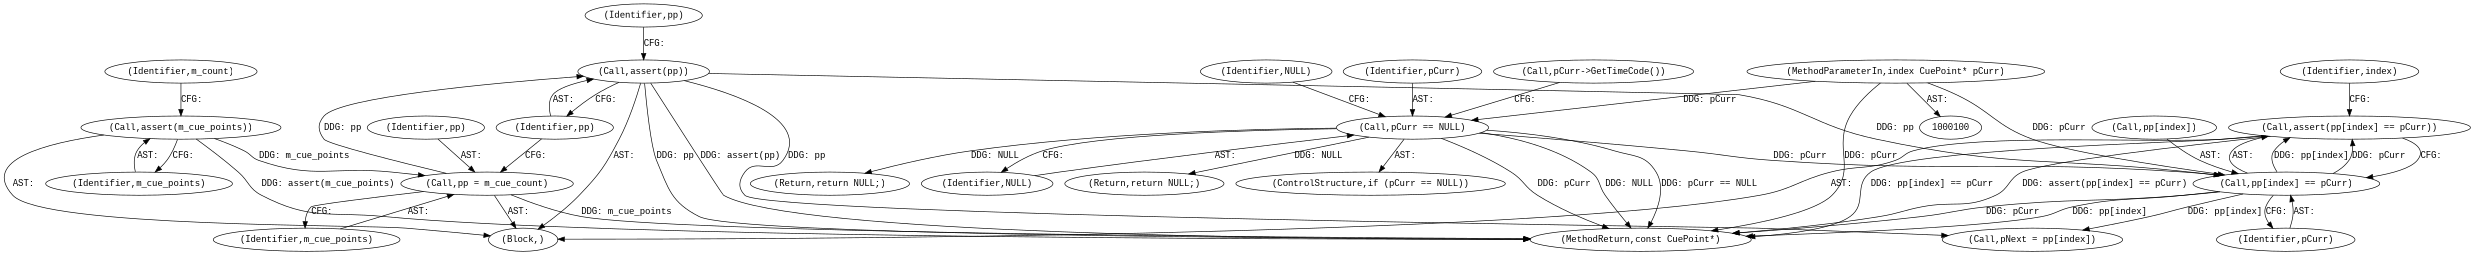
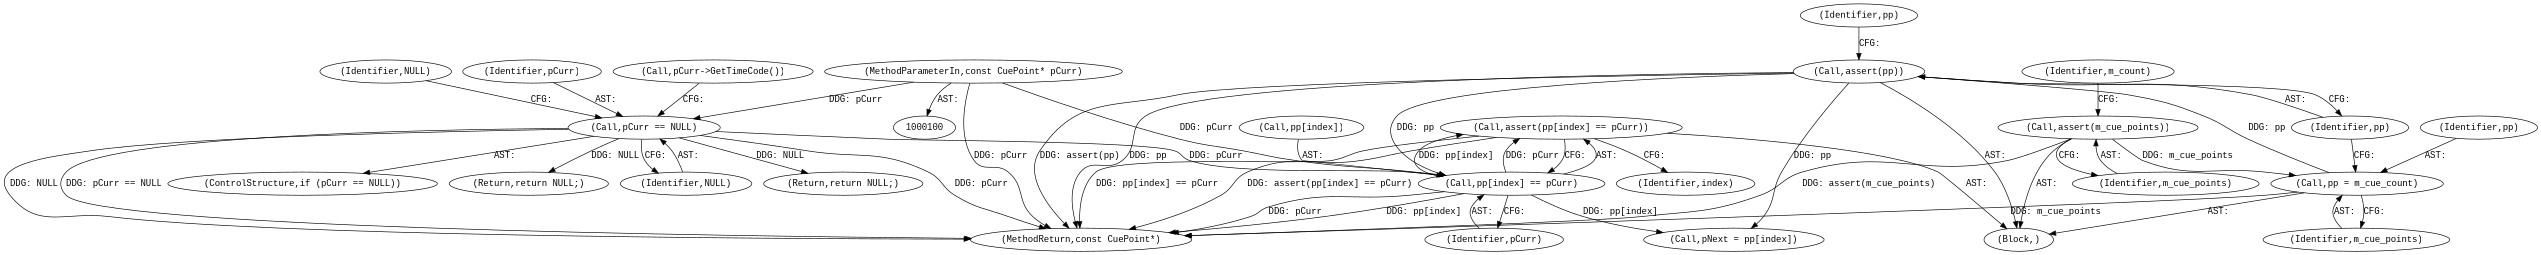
node "(MethodParameterIn,index CuePoint* pCurr)": label "(MethodParameterIn,index CuePoint* pCurr)" -> "(MethodParameterIn,const CuePoint* pCurr)"
edge "(Identifier,index)" -> "(Call,assert(pp[index] == pCurr))": reversed
